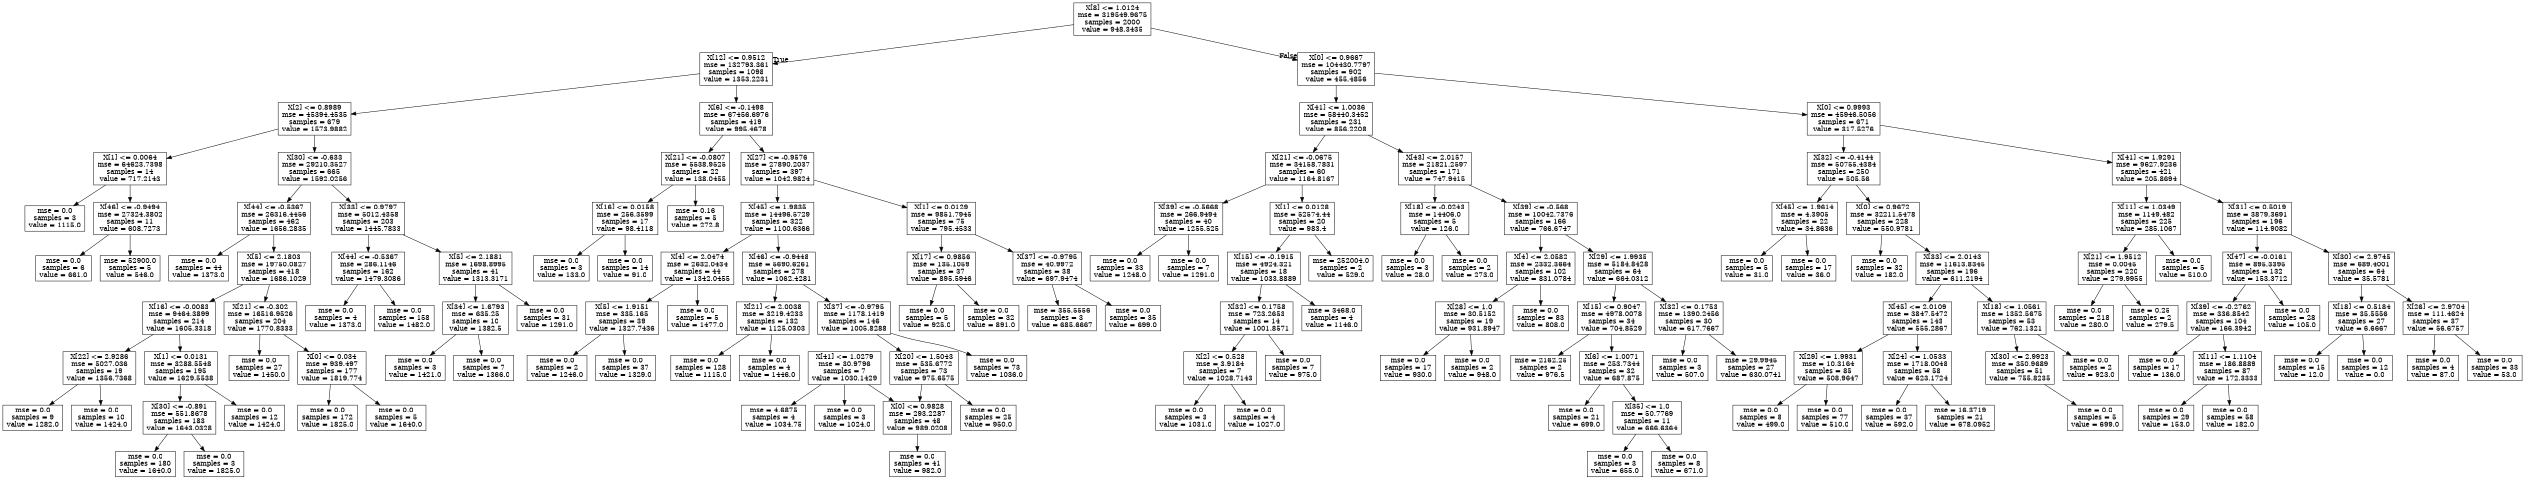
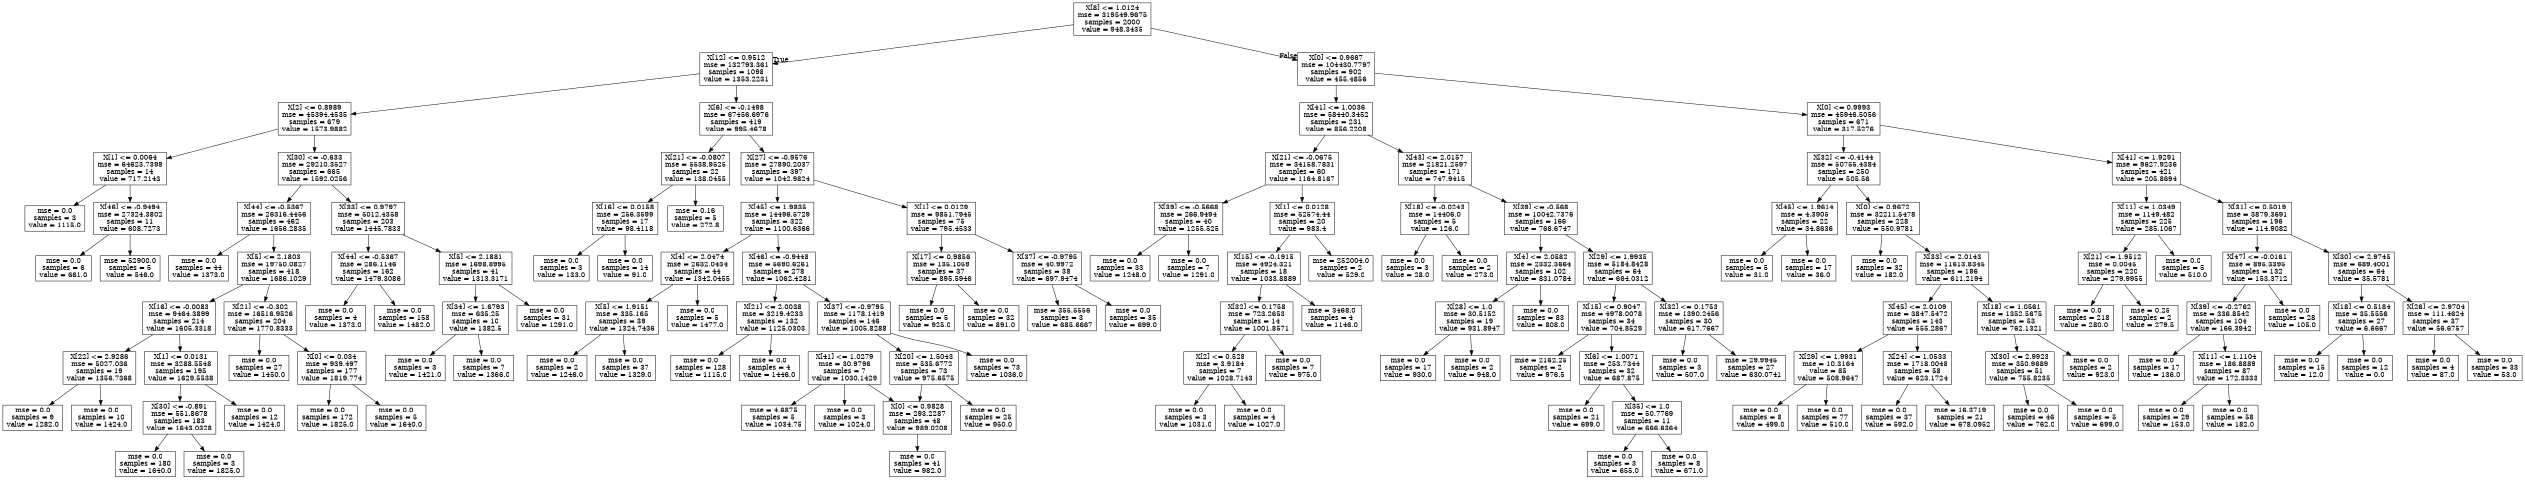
node "X[5] <= 1.9151 mse = 335.165 samples = 39 value = 1327.7436": label "X[5] <= 1.9151 mse = 335.165 samples = 39 value = 1327.7436" -> "X[5] <= 1.9151 mse = 335.165 samples = 39 value = 1324.7436"
node "X[29] <= 1.9931 mse = 10.3164 samples = 85 value = 508.9647": label "X[29] <= 1.9931 mse = 10.3164 samples = 85 value = 508.9647" -> "X[29] <= 1.9931 mse = 10.3164 value = 85 value = 508.9647"
node "mse = 4.6875 samples = 4 value = 1034.75": label "mse = 4.6875 samples = 4 value = 1034.75" -> "mse = 4.6875 samples = 5 value = 1034.75"
node "mse = 0.0 samples = 46 value = 762.0": added
